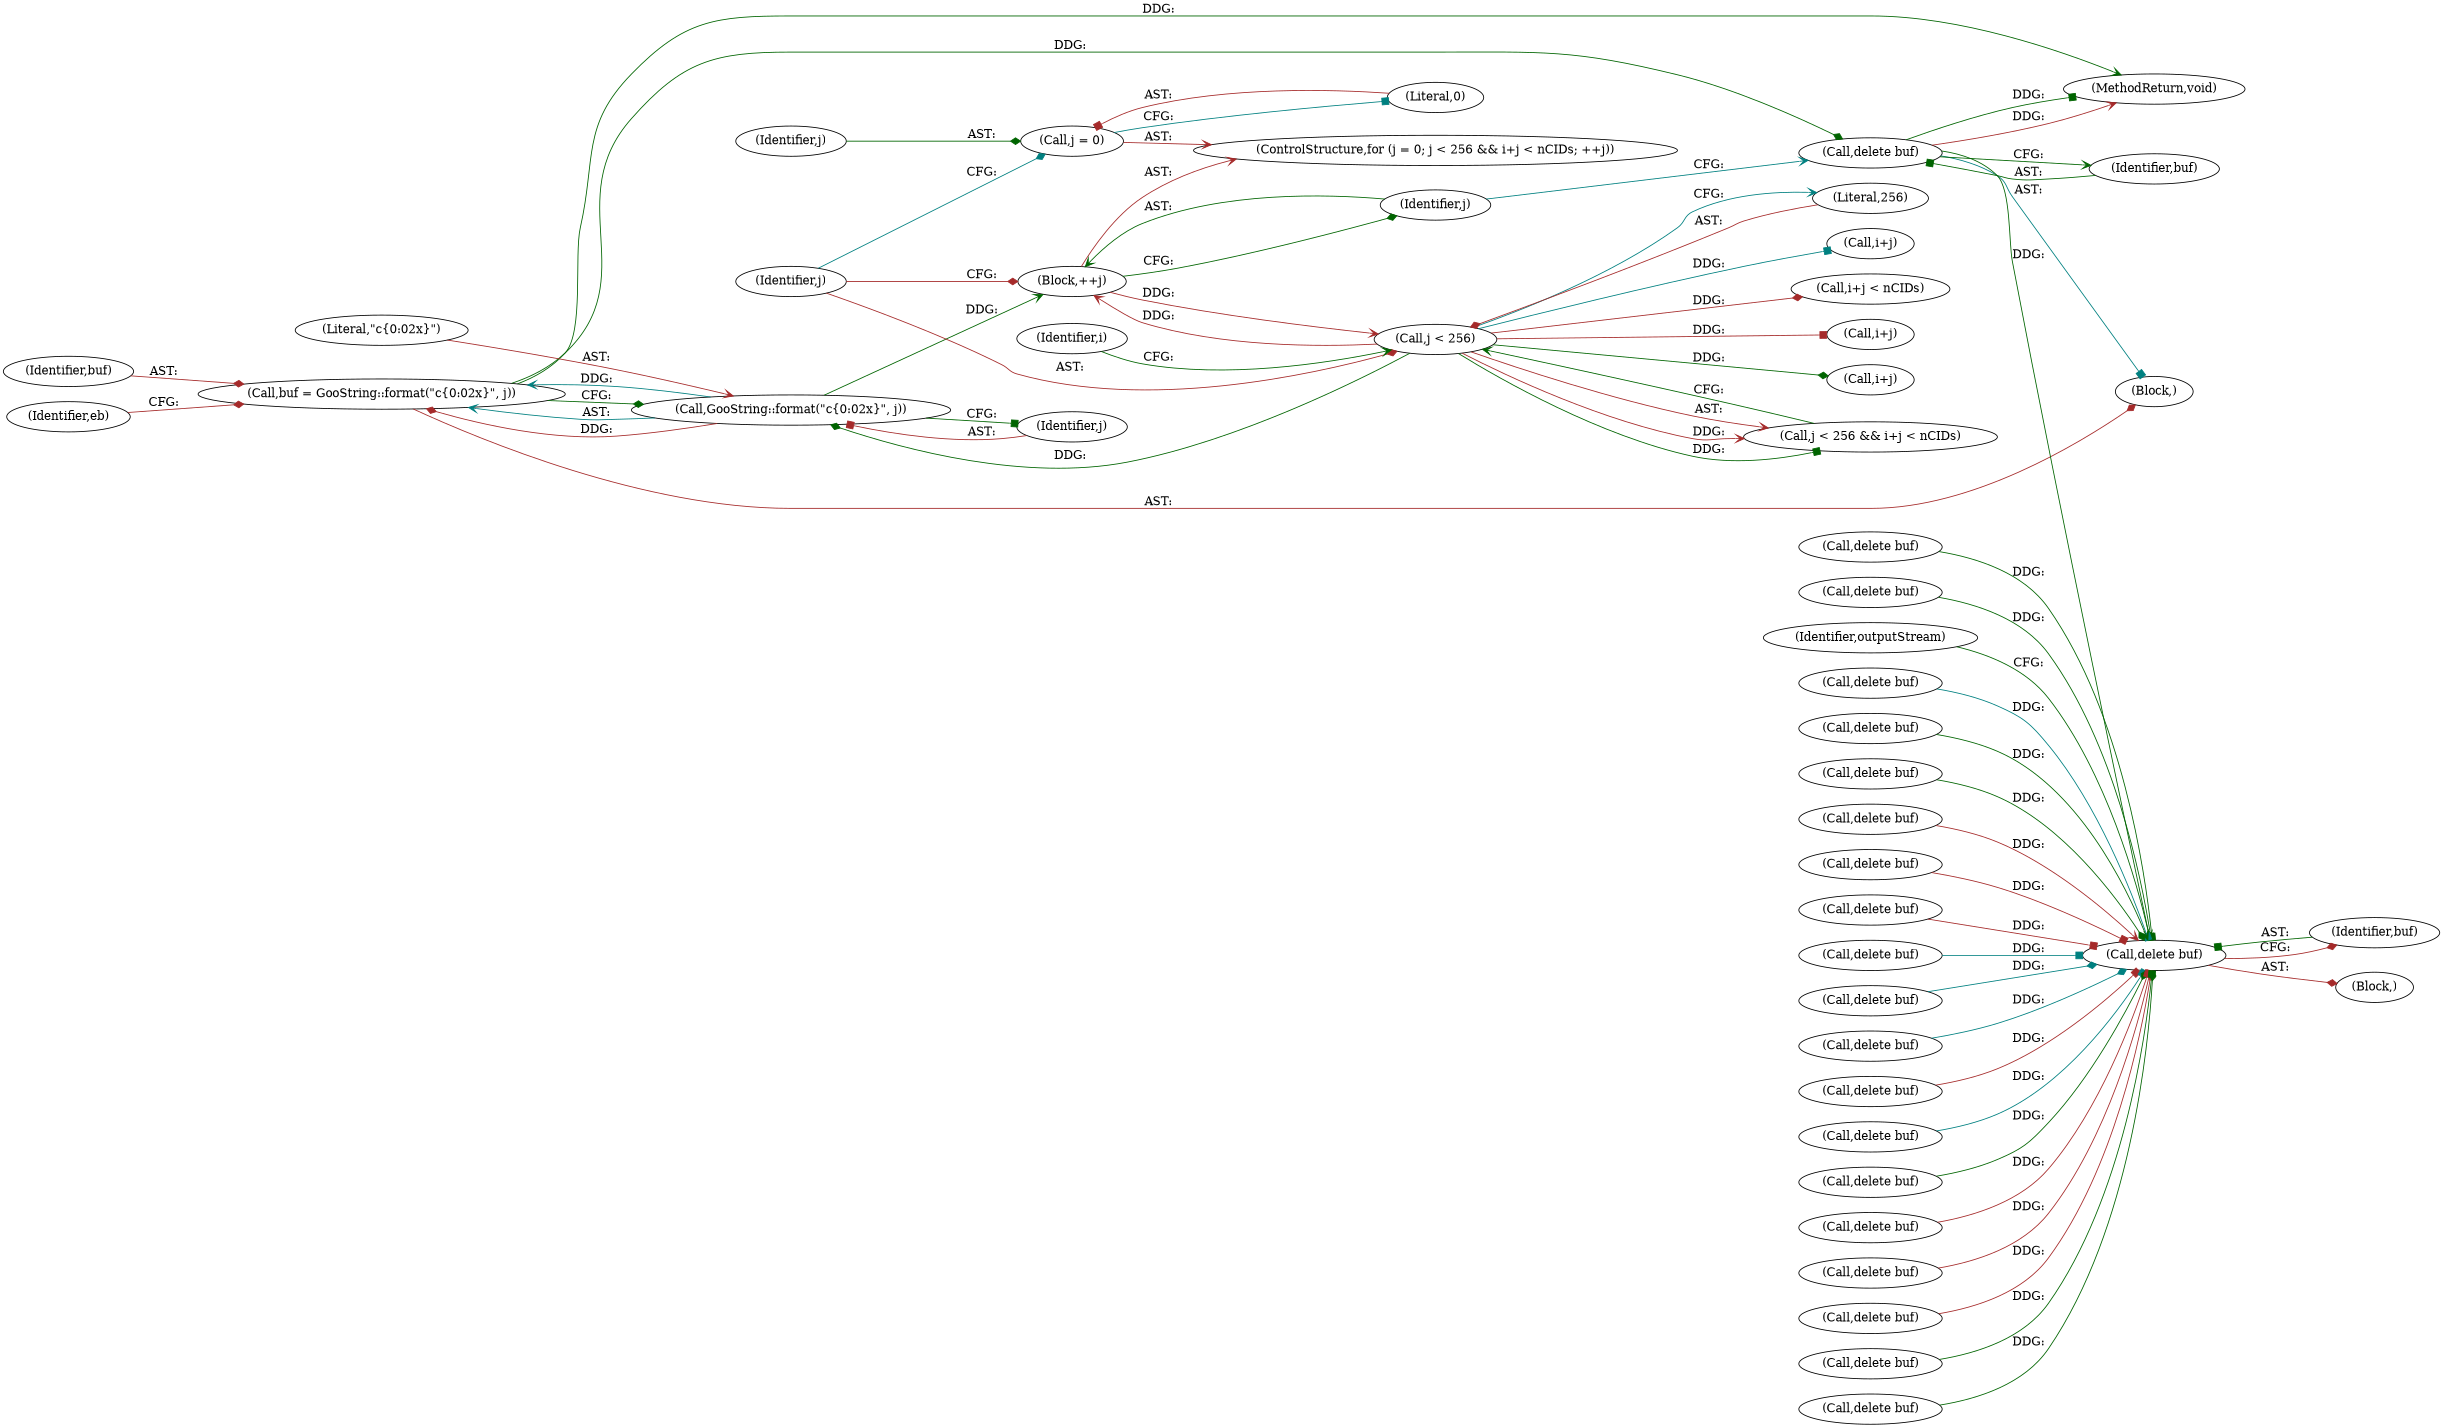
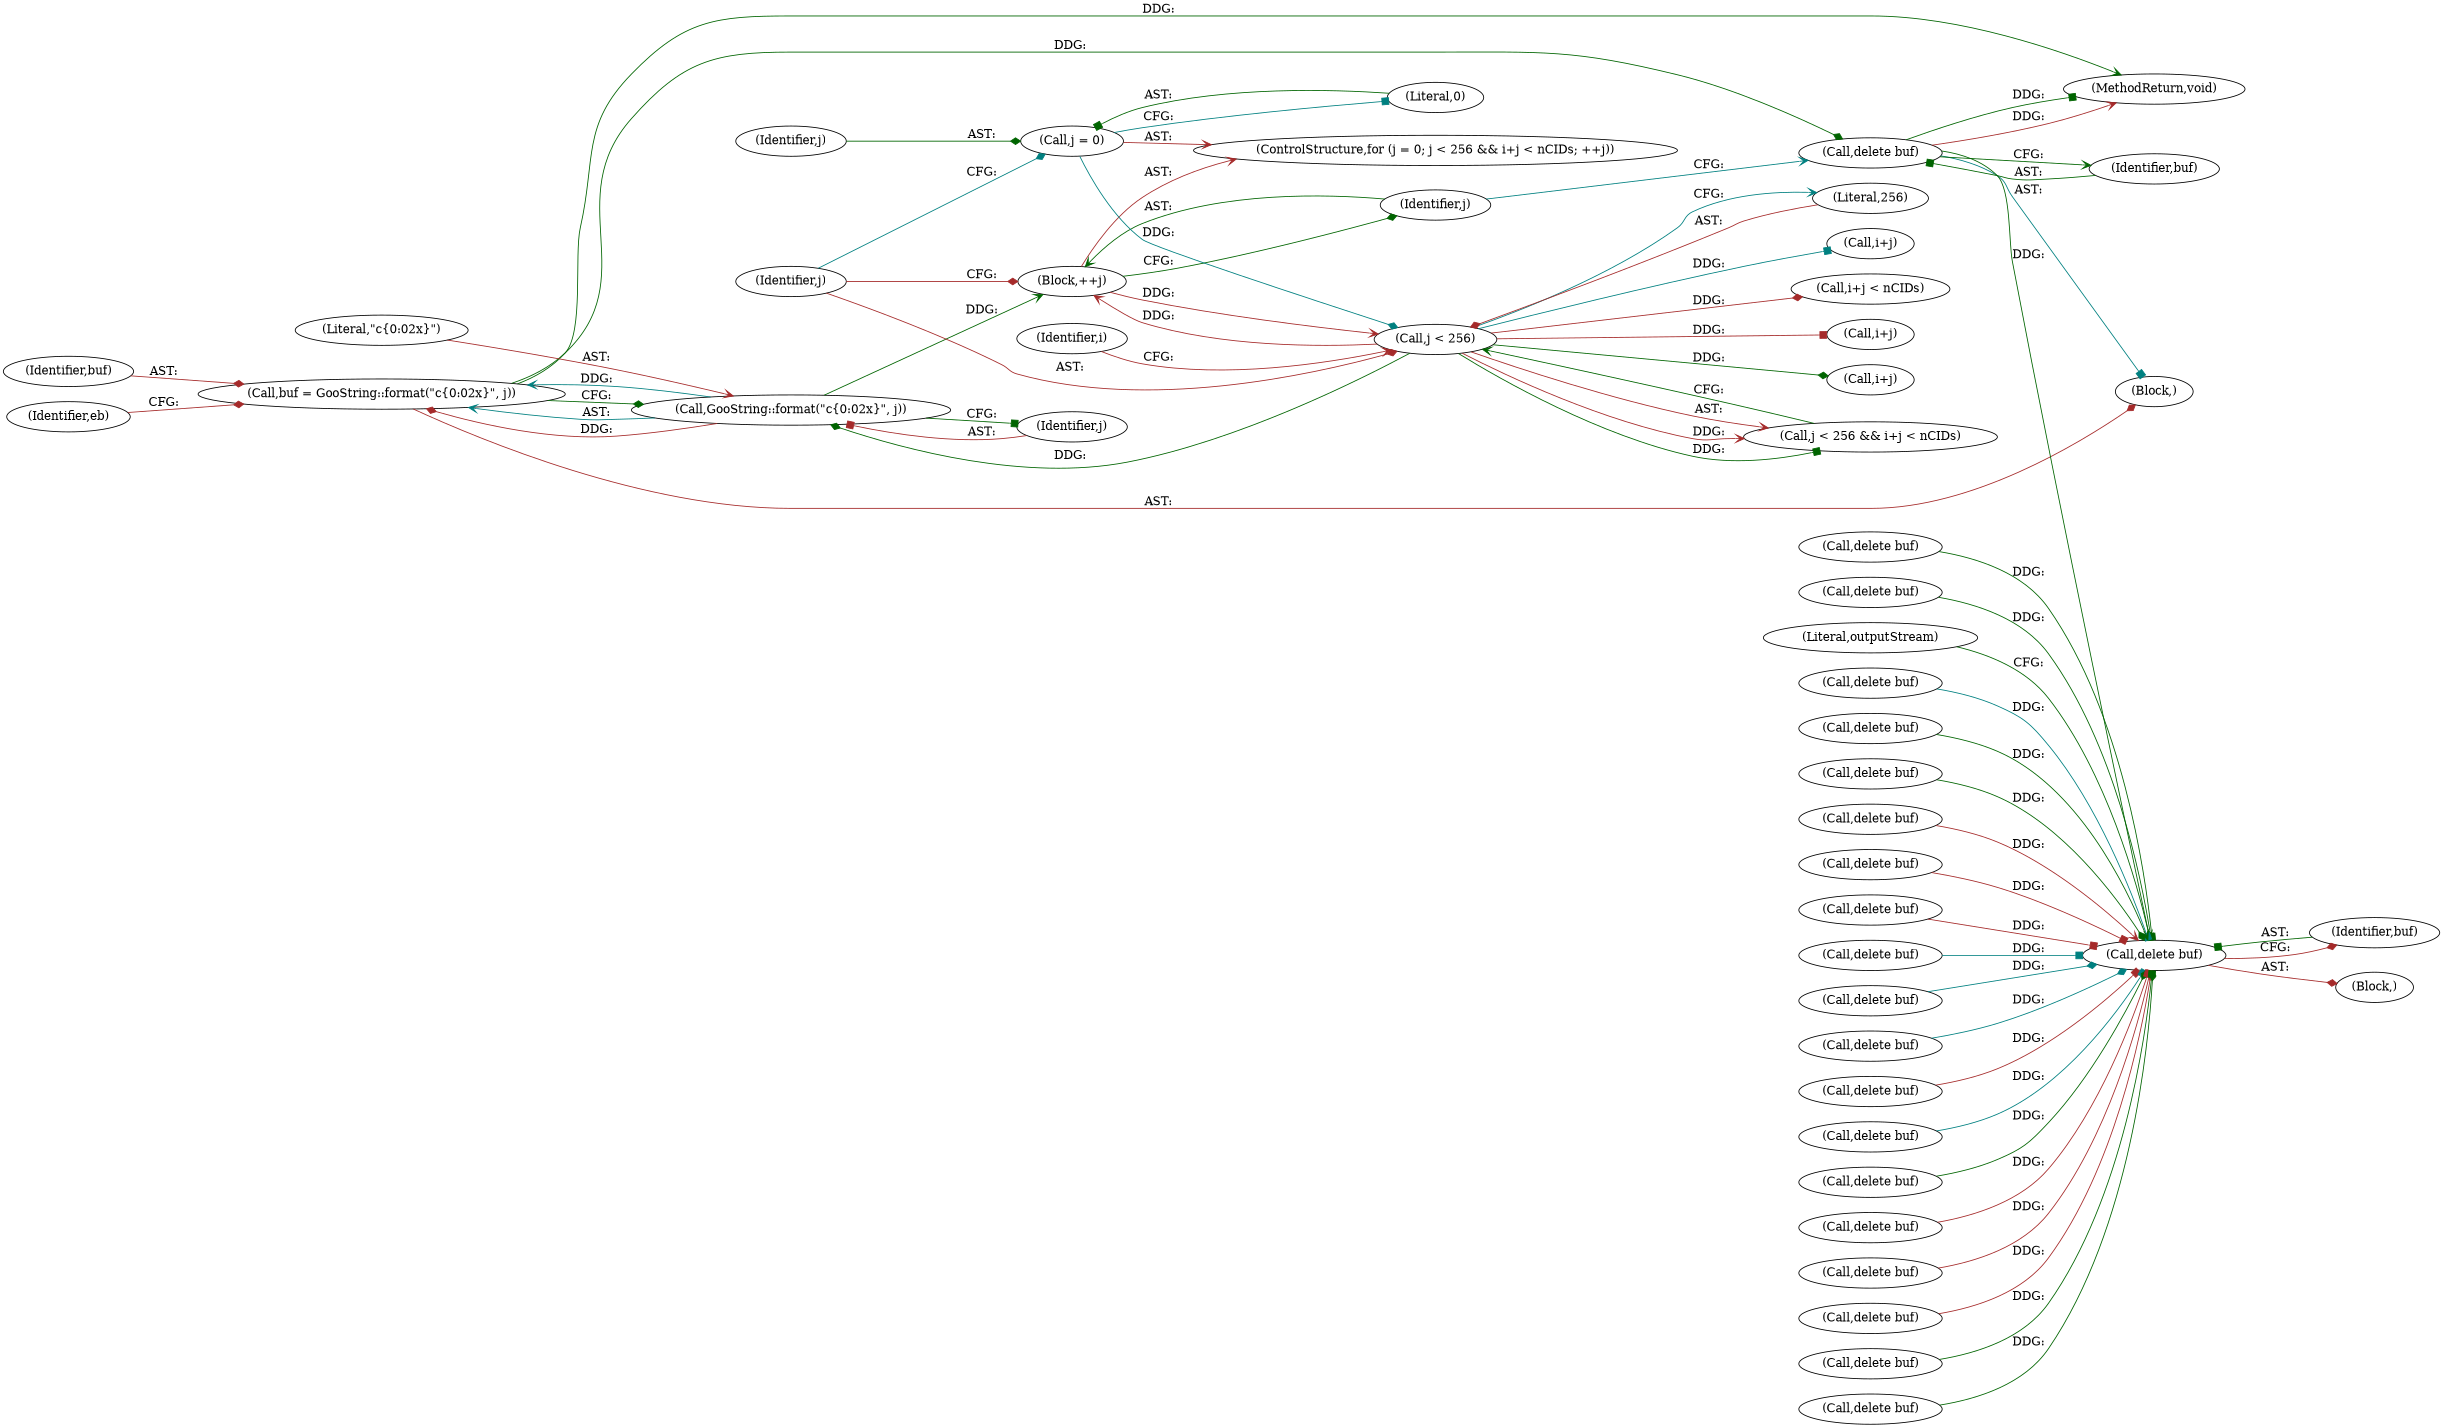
edge "(Literal,0)" -> "(Call,j = 0)": color brown -> darkgreen
edge "(Call,j = 0)" -> "(Call,j < 256)": added, label "DDG:"
edge "(Identifier,i)" -> "(Call,j < 256)": color darkgreen -> brown
node "(Identifier,outputStream)": label "(Identifier,outputStream)" -> "(Literal,outputStream)"
